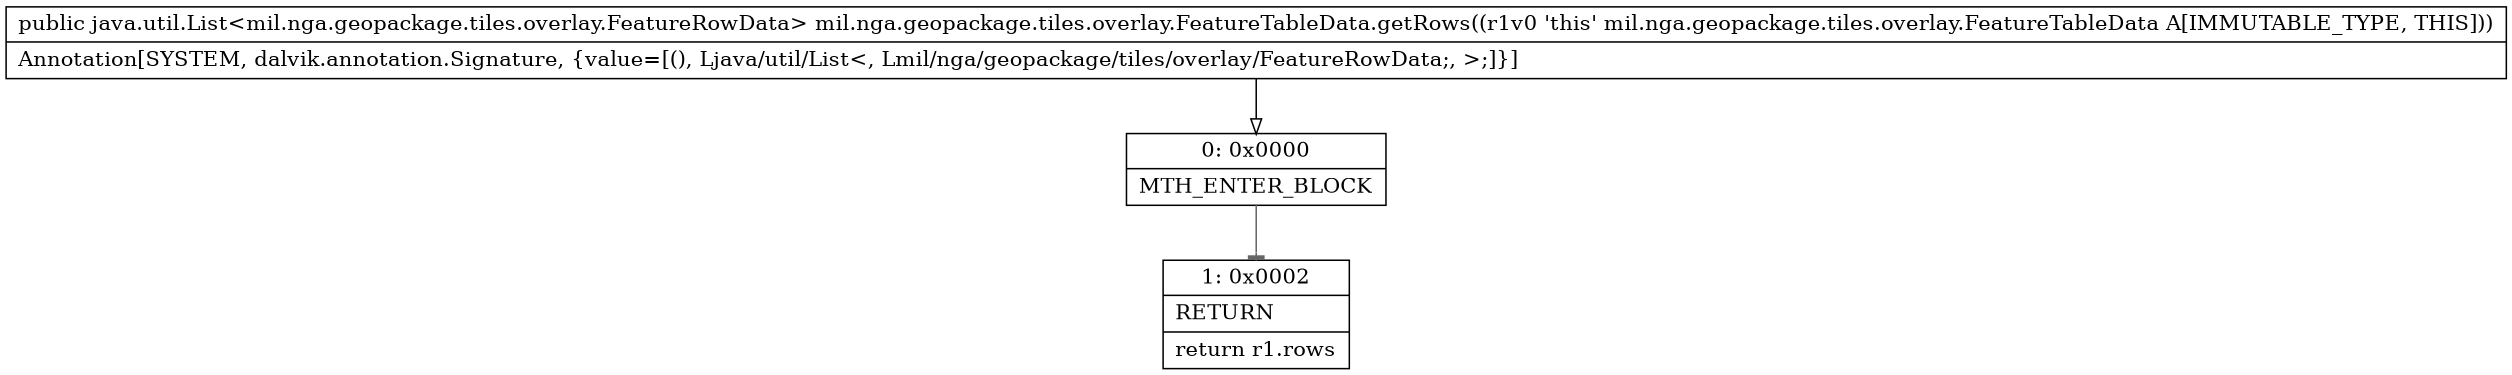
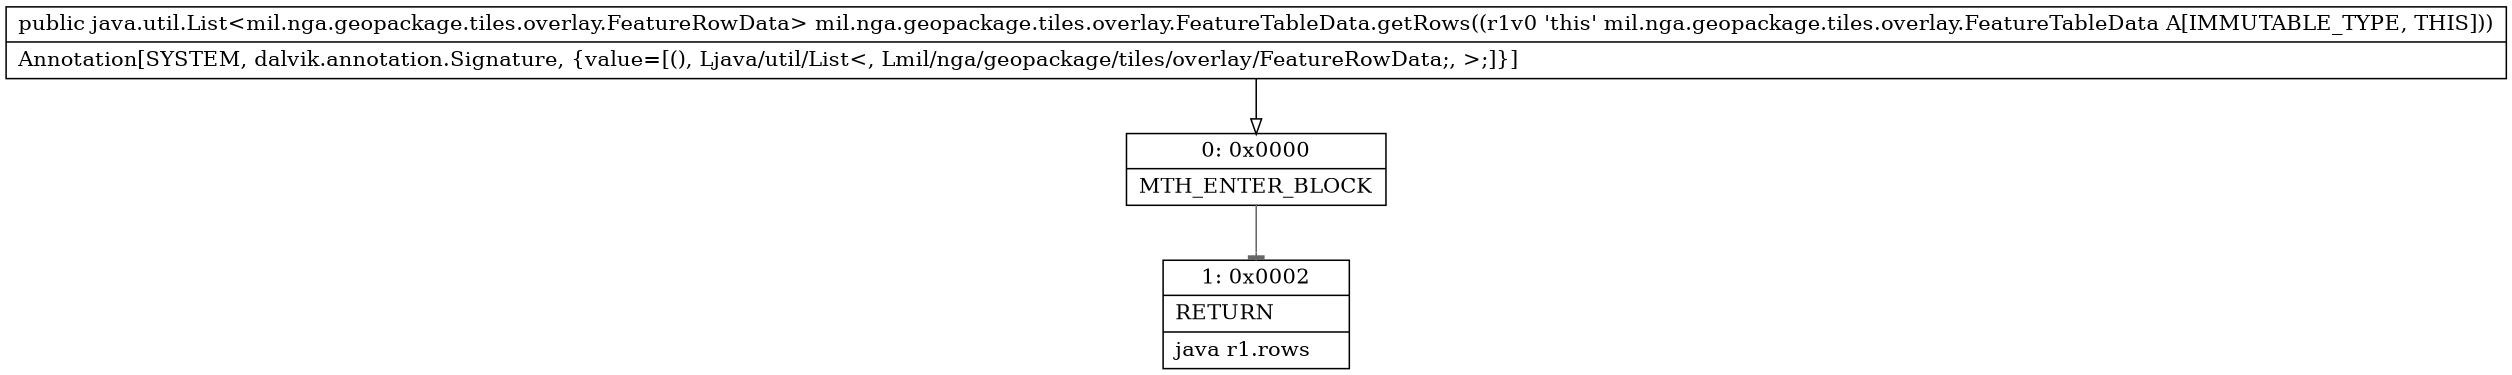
node "1: 0x0002": text "return r1.rows" -> "java r1.rows"
